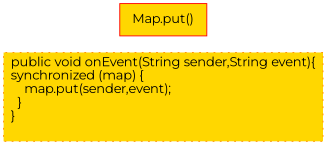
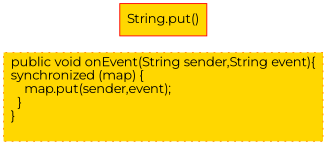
node "Map.put()": label "Map.put()" -> "String.put()"
